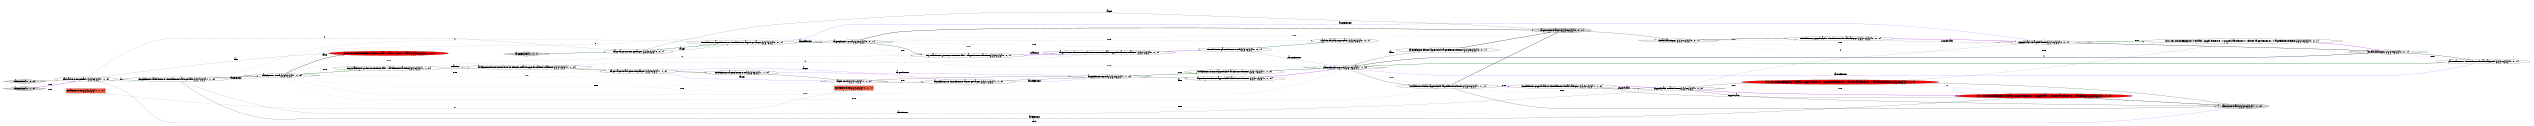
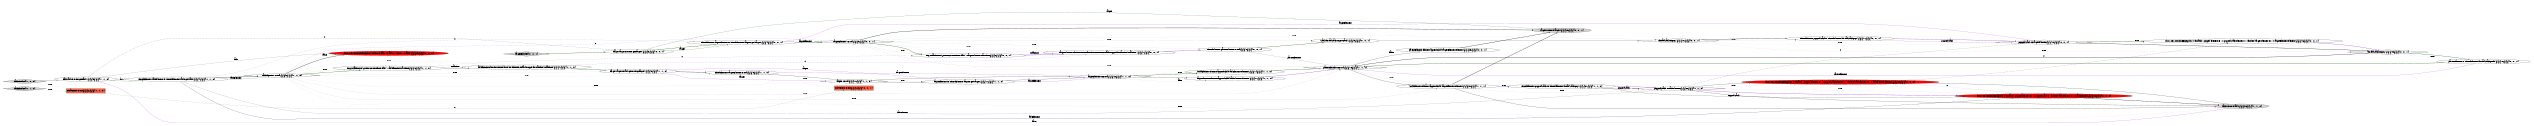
edge "targets.remove(target)@@@26@@@['0', '0', '1']" -> "!threadStack.empty()@@@10@@@['0', '0', '1']": now "Stack threadStack = getStack()@@@9@@@['0', '0', '1']" -> "!threadStack.empty()@@@10@@@['0', '0', '1']"
edge "taskFinished['0', '1', '0']" -> "Task task = event.getTask()@@@3@@@['1', '1', '0']": removed
edge "targetFinished['0', '0', '1']" -> "BuildEvent event@@@2@@@['0', '0', '1']": now "TimedElement targetElement = null@@@9@@@['1', '1', '0']" -> "BuildEvent event@@@2@@@['0', '0', '1']"
edge "Task task = event.getTask()@@@3@@@['1', '1', '0']" -> "tasks.remove(task)@@@26@@@['1', '1', '0']": label "task" -> "false"
